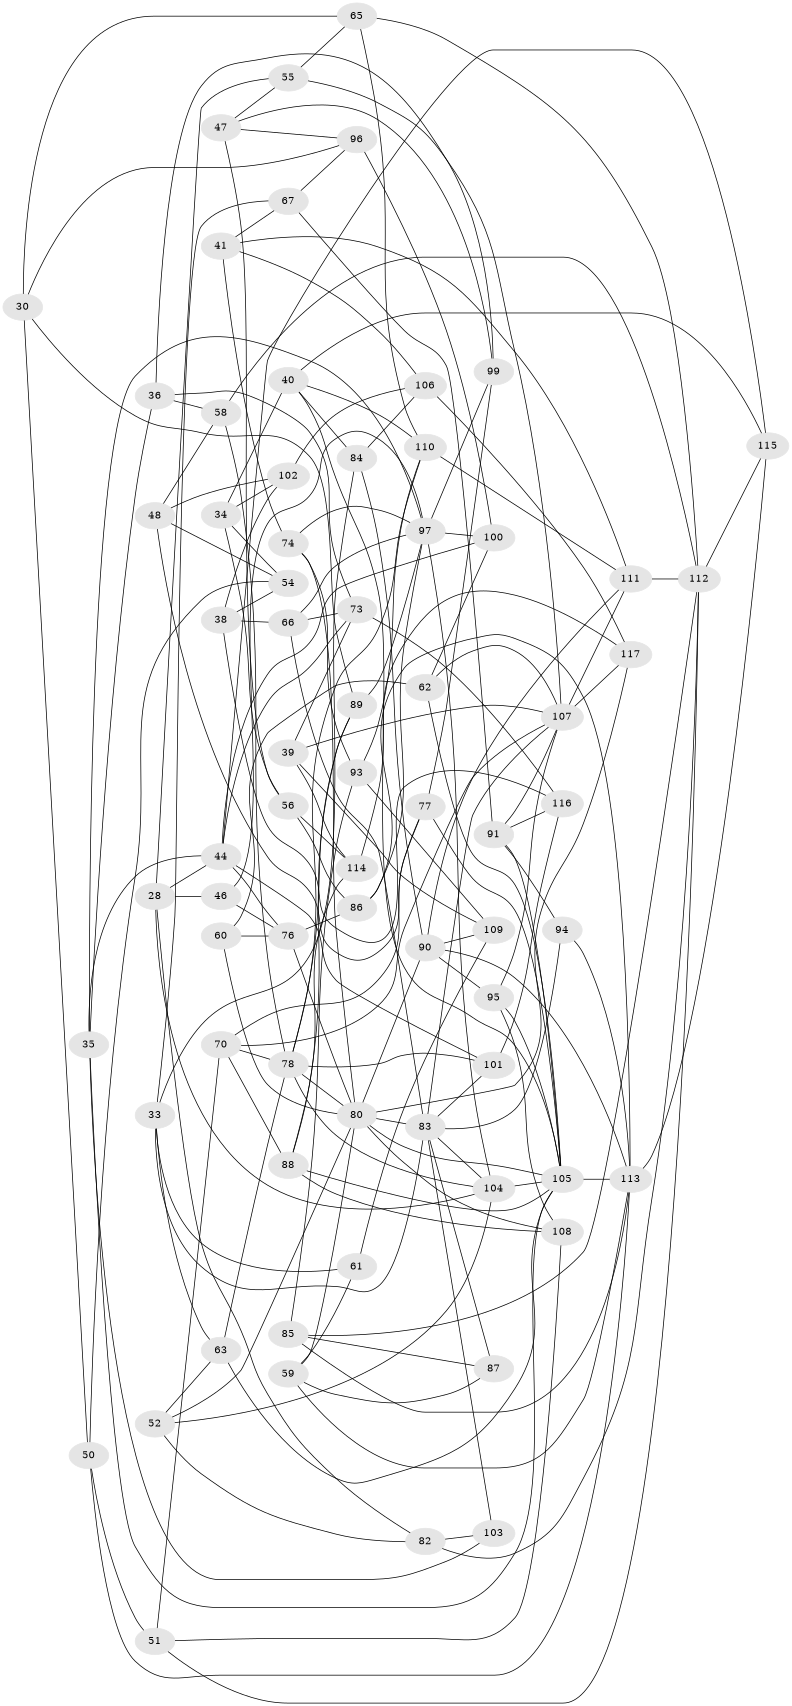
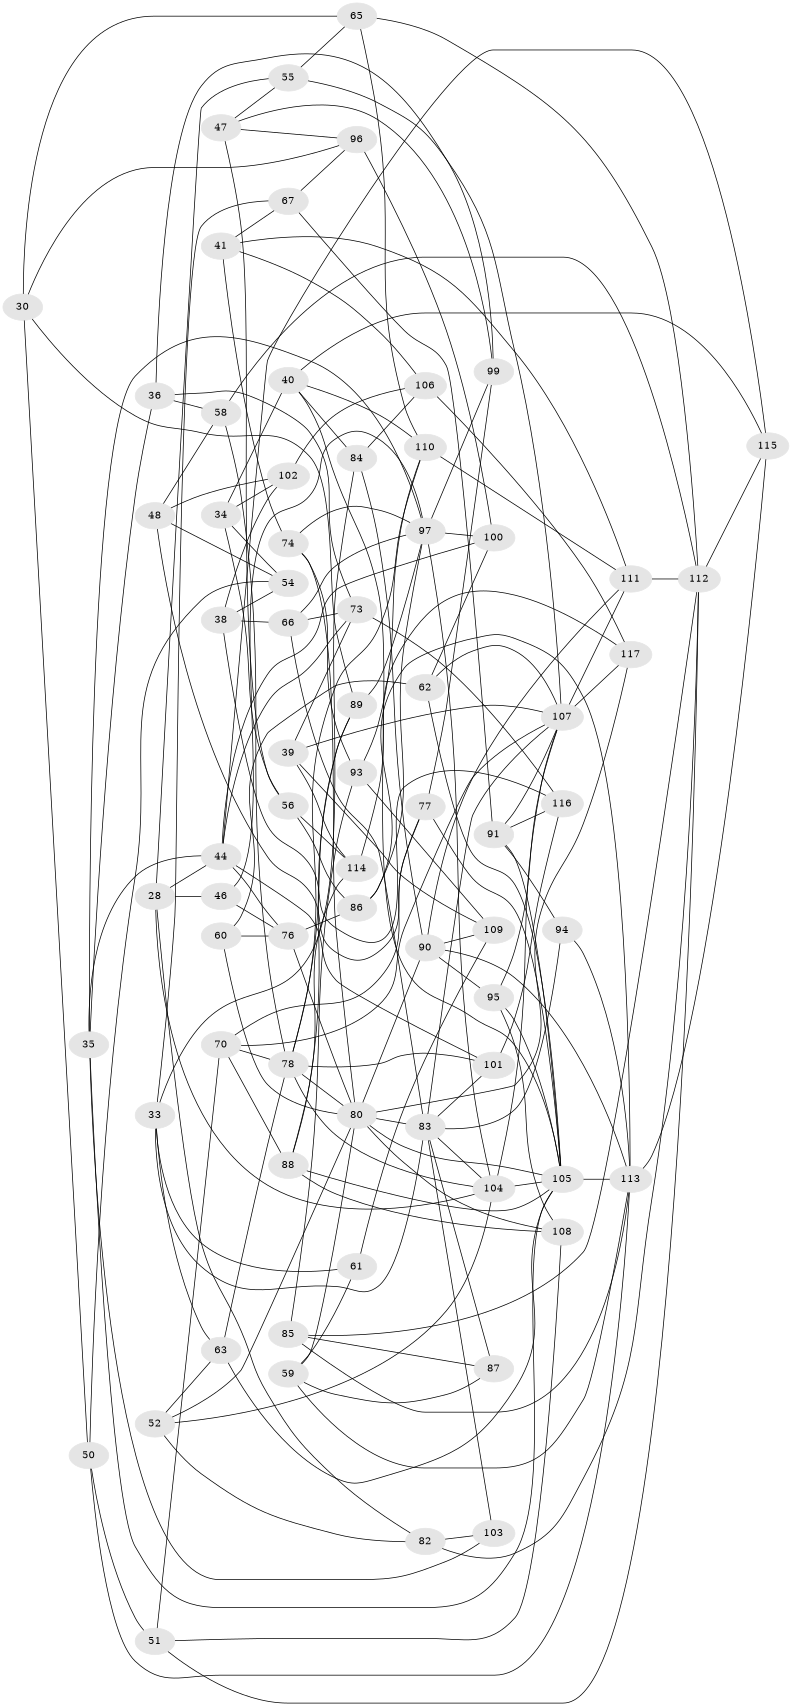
edge "107" -- "104": added
